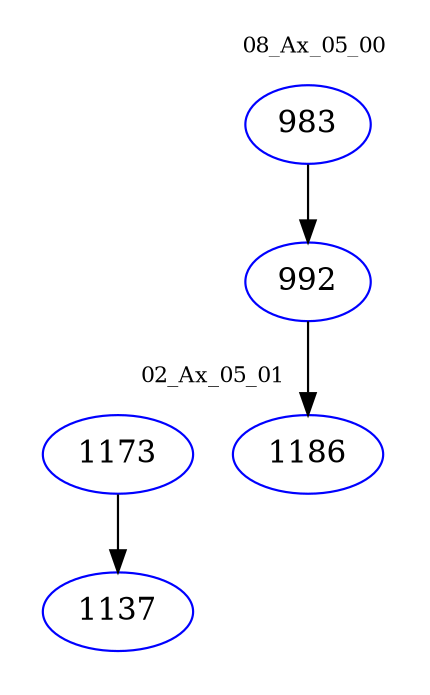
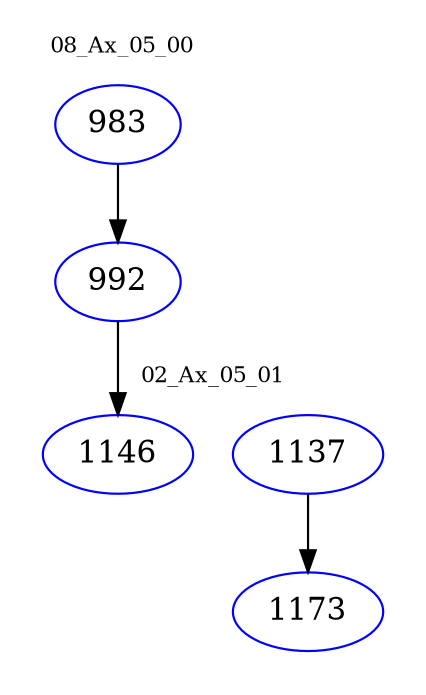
node "1186": label "1186" -> "1146"
edge "1173" -> "1137": reversed
